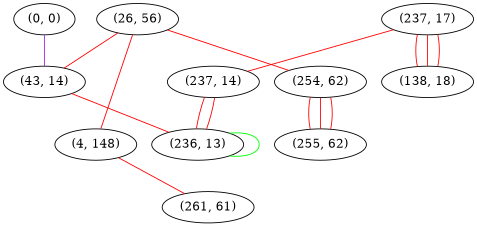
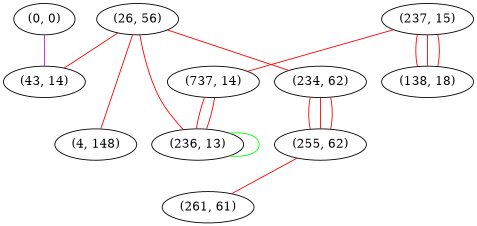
node "(237, 17)": label "(237, 17)" -> "(237, 15)"
node "(237, 14)": label "(237, 14)" -> "(737, 14)"
node "(254, 62)": label "(254, 62)" -> "(234, 62)"
edge "(43, 14)" -- "(236, 13)": now "(26, 56)" -- "(236, 13)"
edge "(4, 148)" -- "(261, 61)": now "(255, 62)" -- "(261, 61)"
